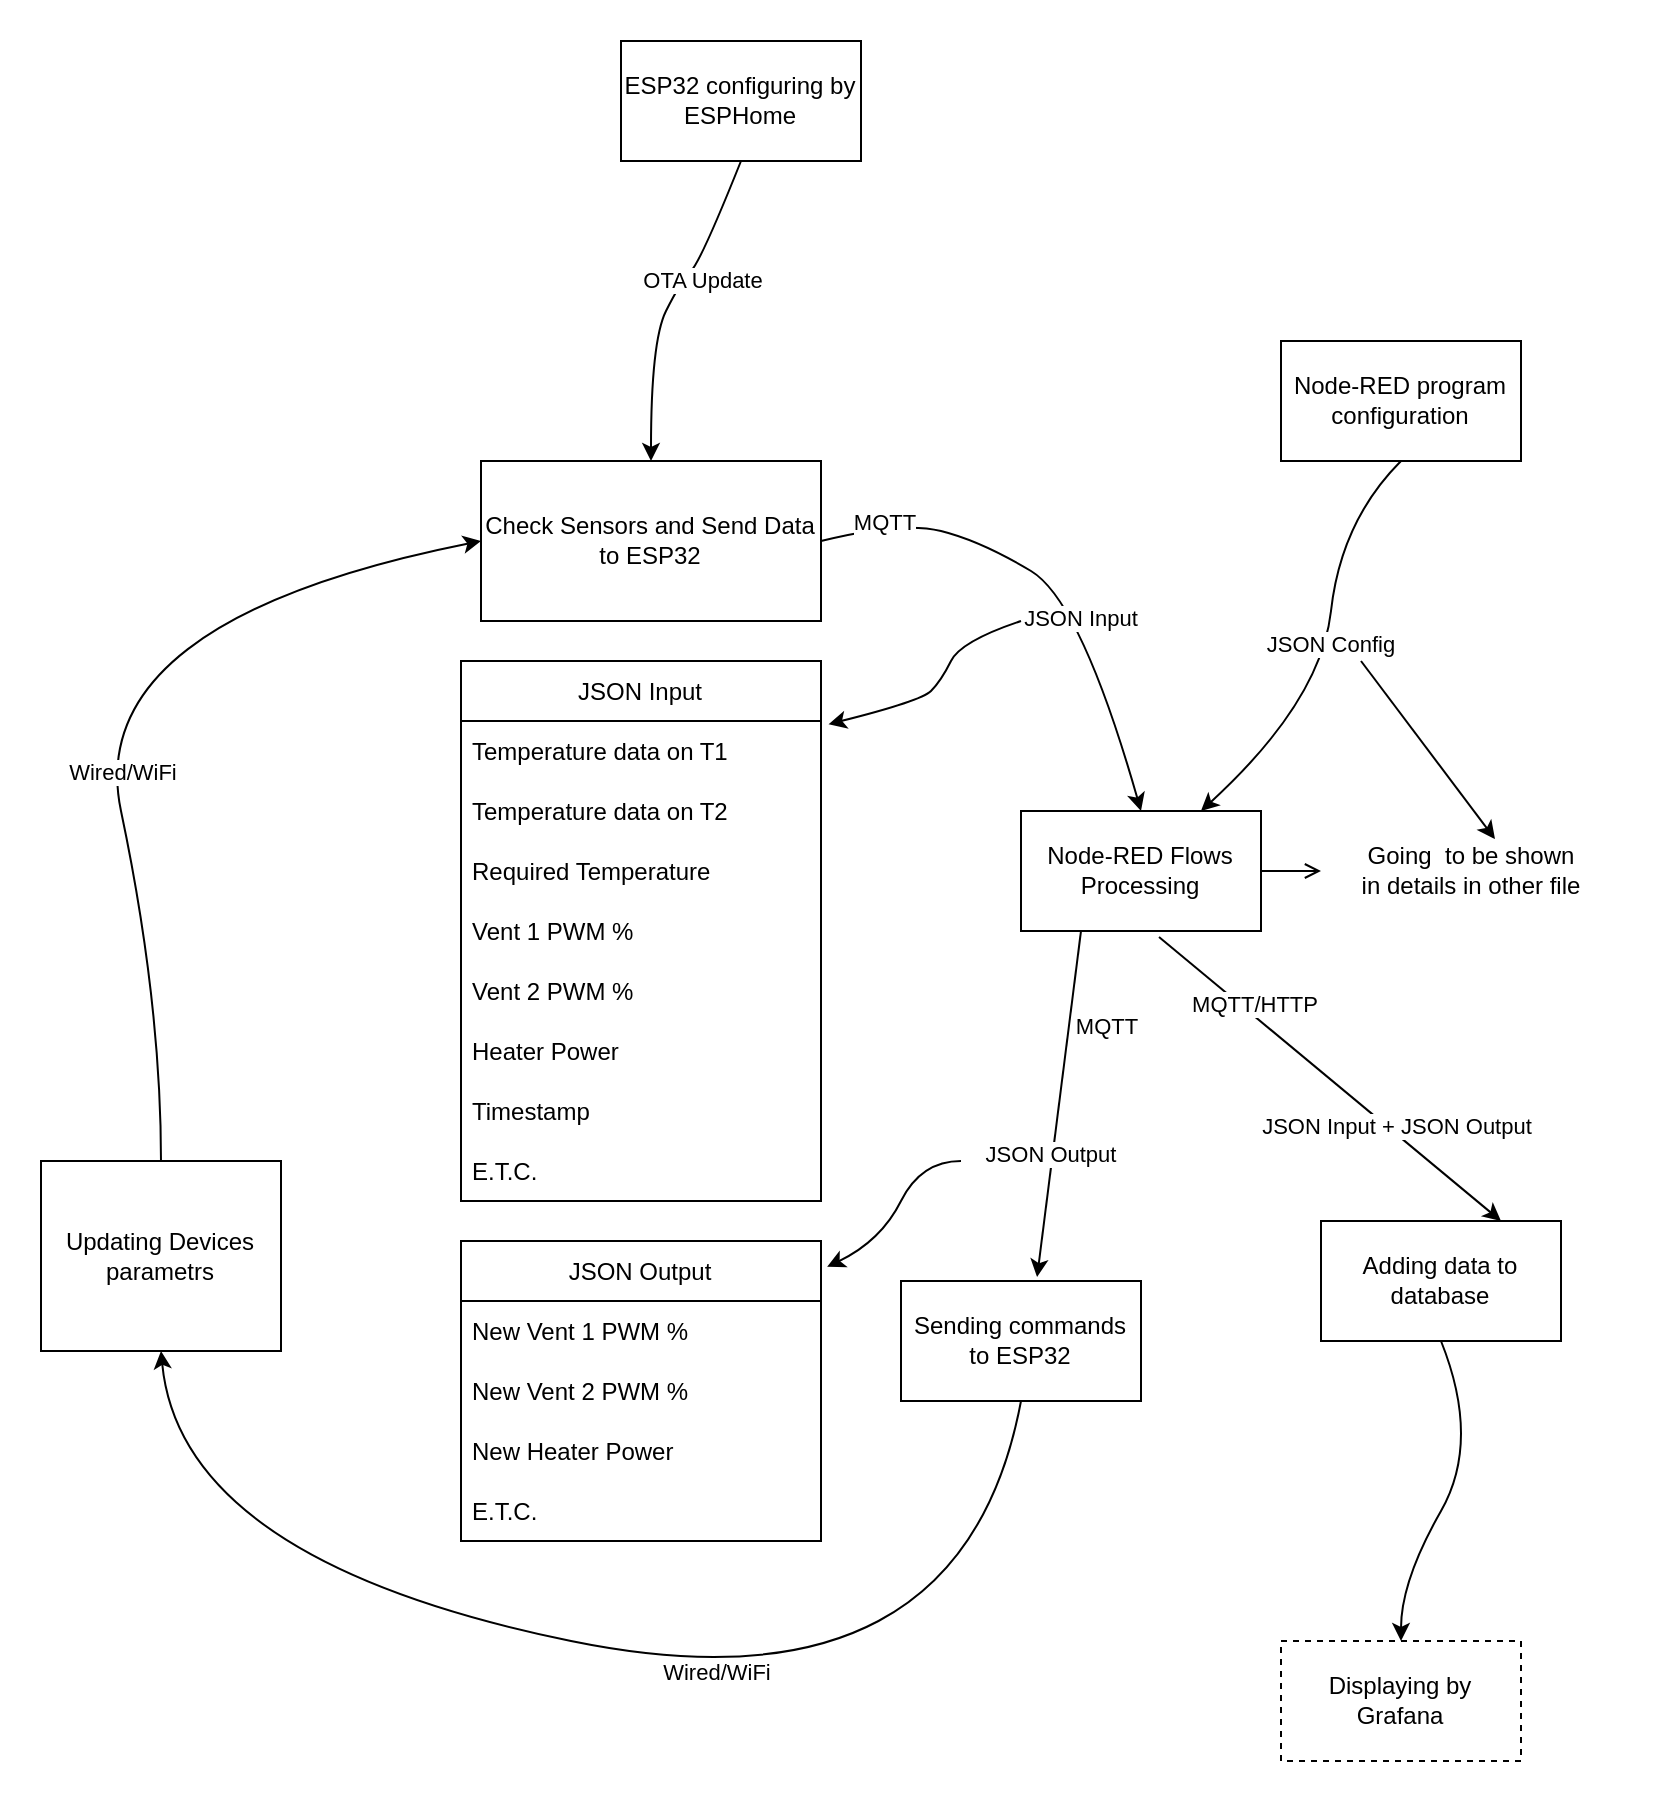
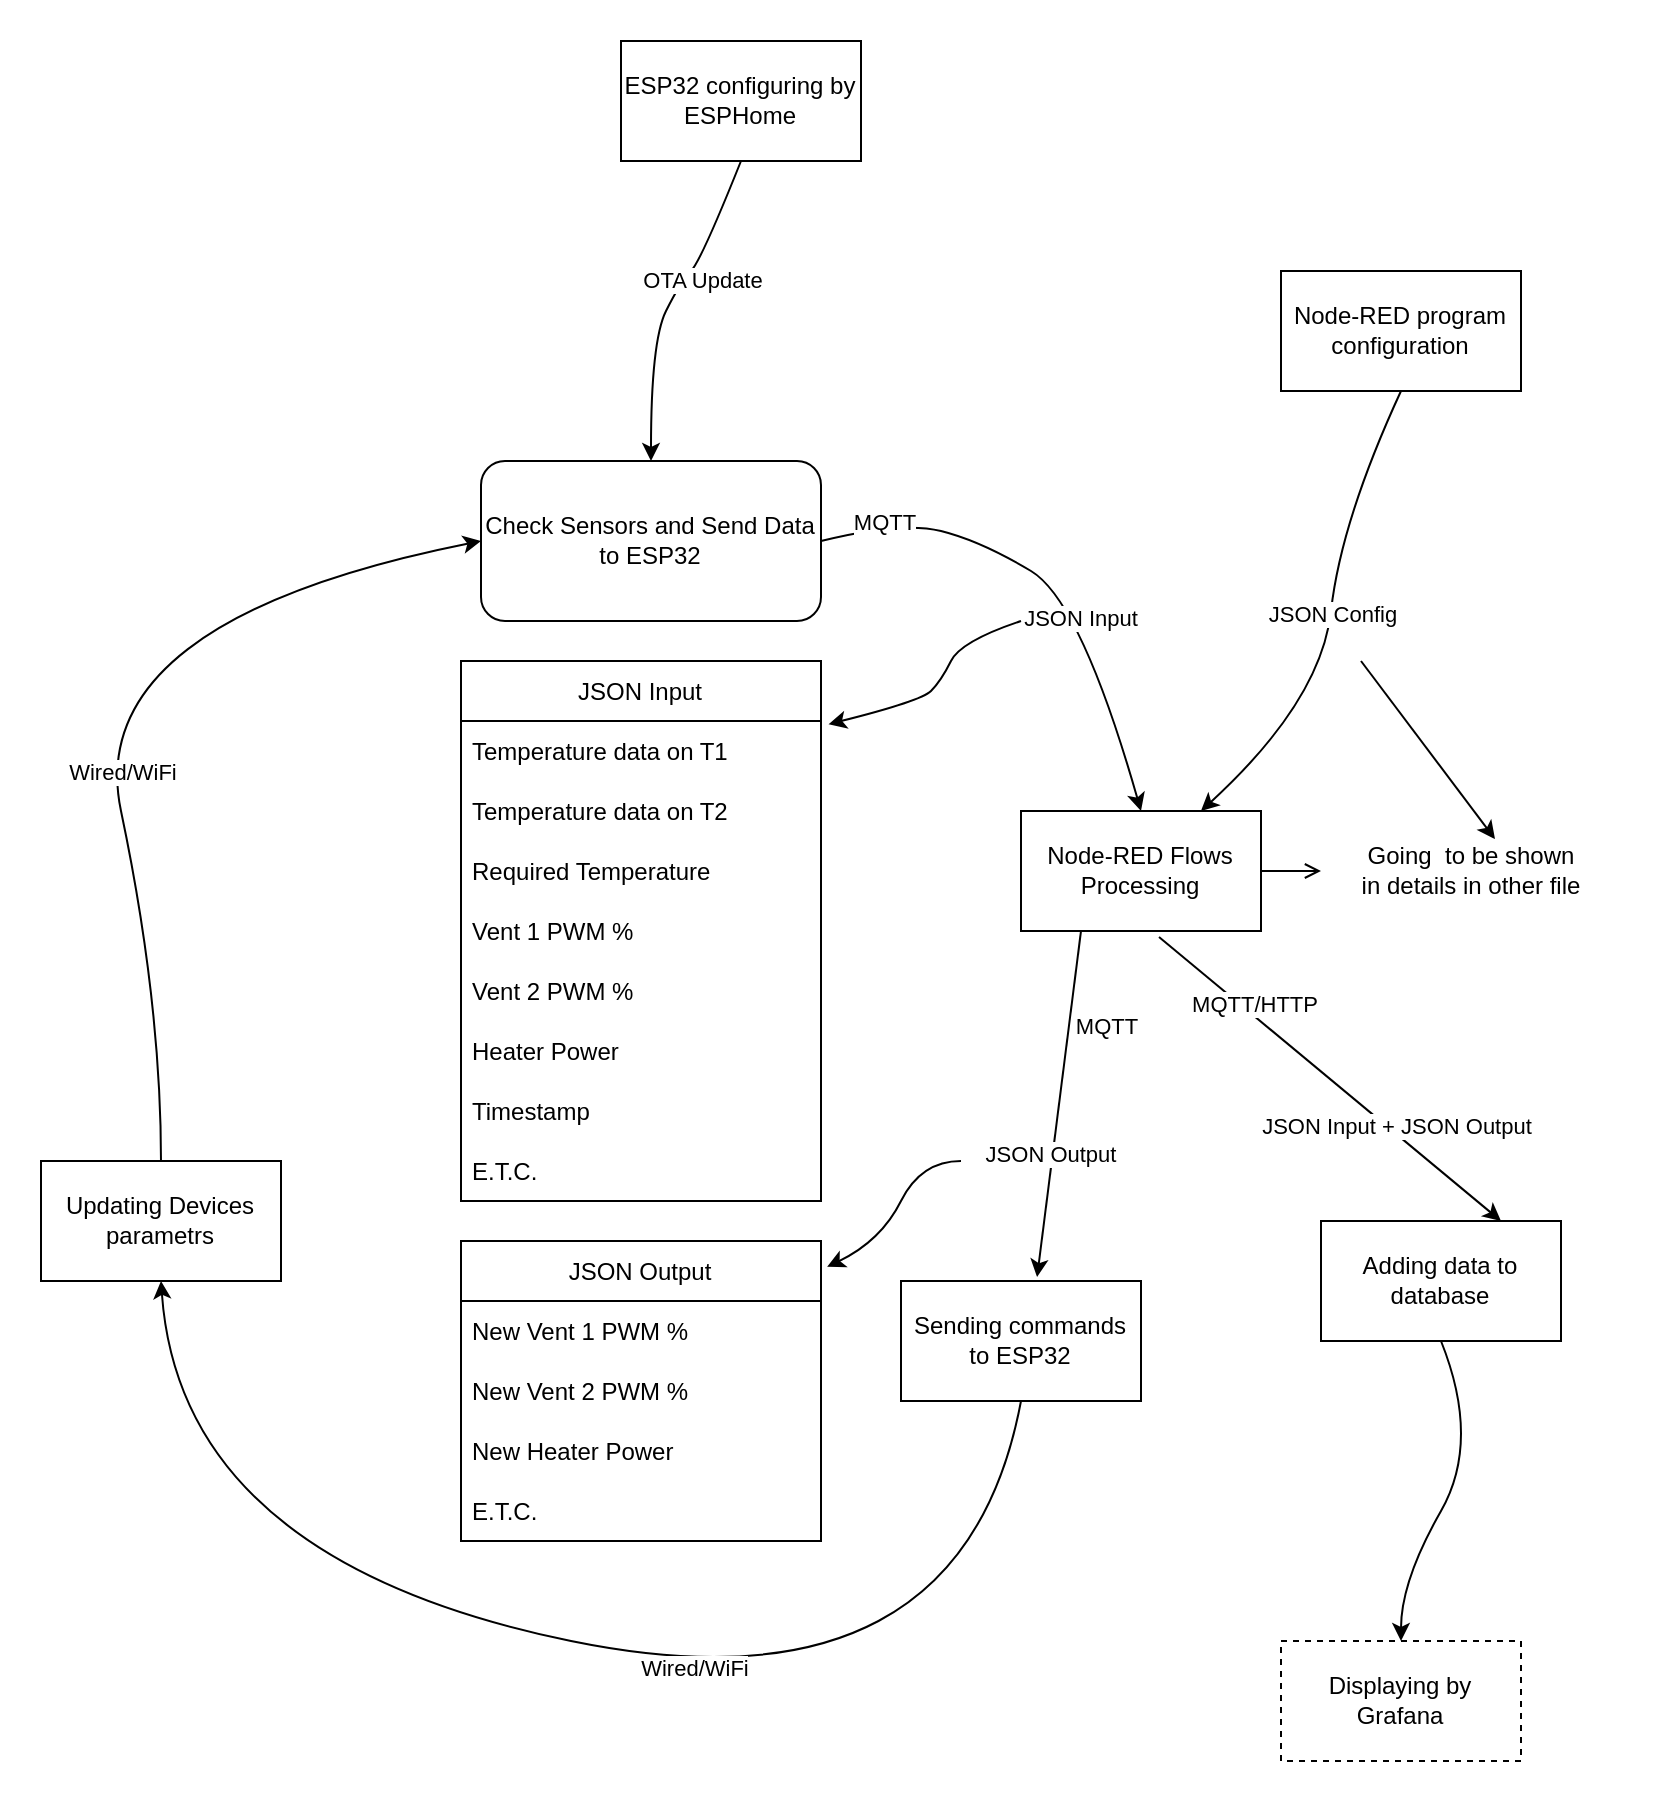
node "Node-RED program configuration": moved (1401, 401) -> (1401, 331)
node "Check Sensors and Send Data to ESP32": shape rectangle -> rounded rectangle
node "Updating Devices parametrs": size 240x190 -> 240x120
